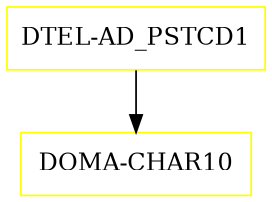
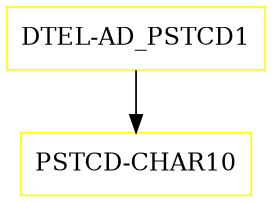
node "DOMA-CHAR10": label "DOMA-CHAR10" -> "PSTCD-CHAR10"
